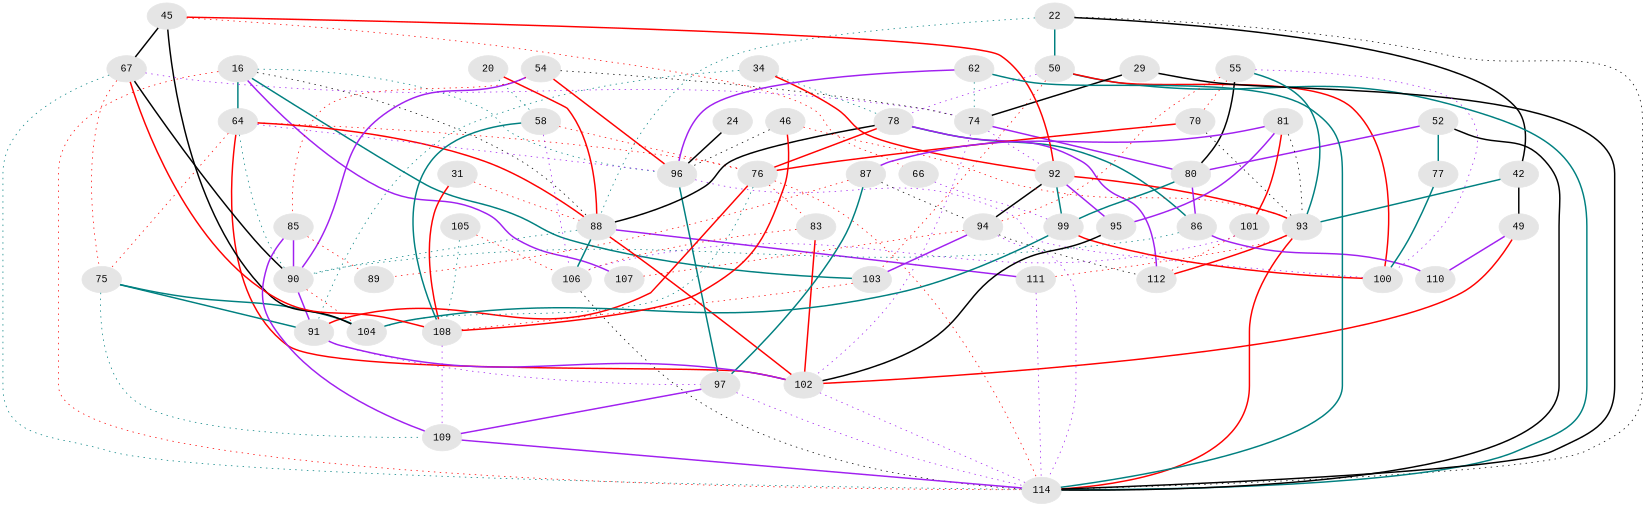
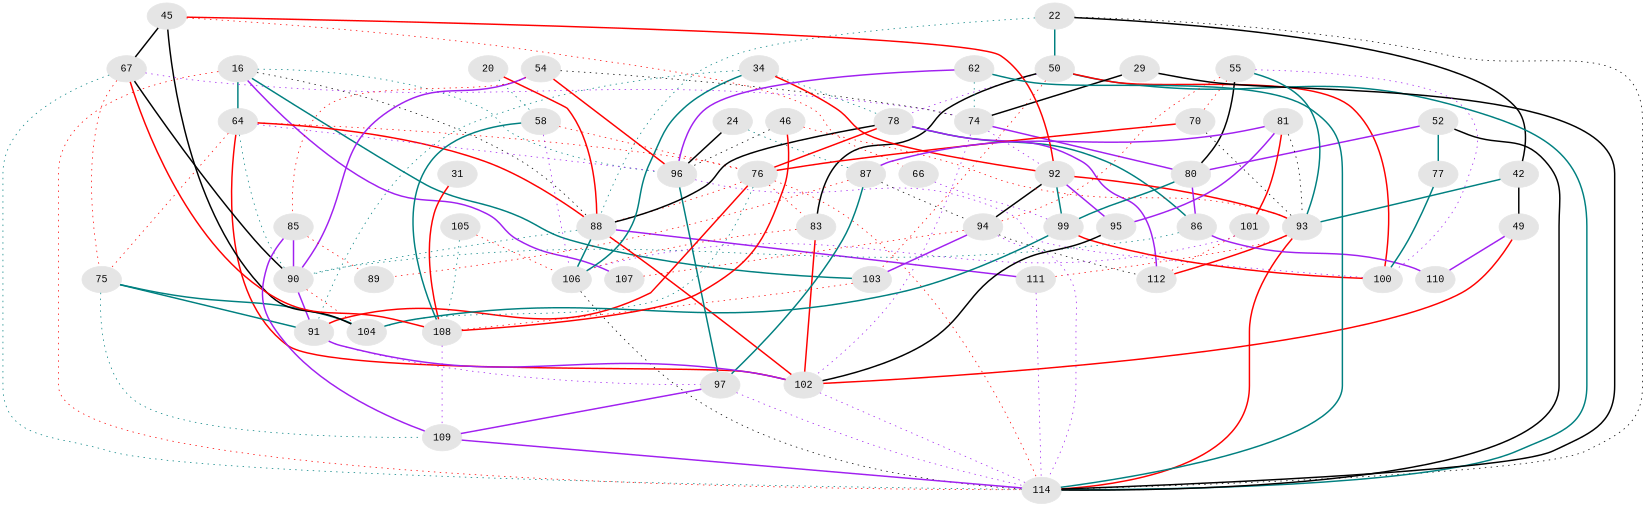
edge "50" -- "83": added
edge "24" -- "87": added
edge "34" -- "106": added
edge "31" -- "88": now "76" -- "88"
